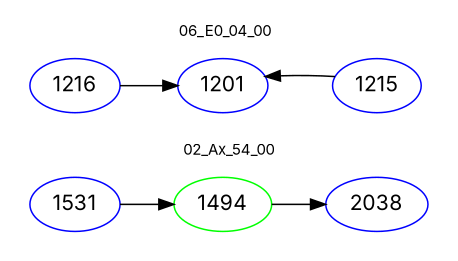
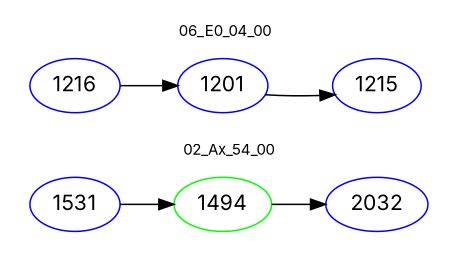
edge "1215" -> "1201": reversed
node "2038": label "2038" -> "2032"
